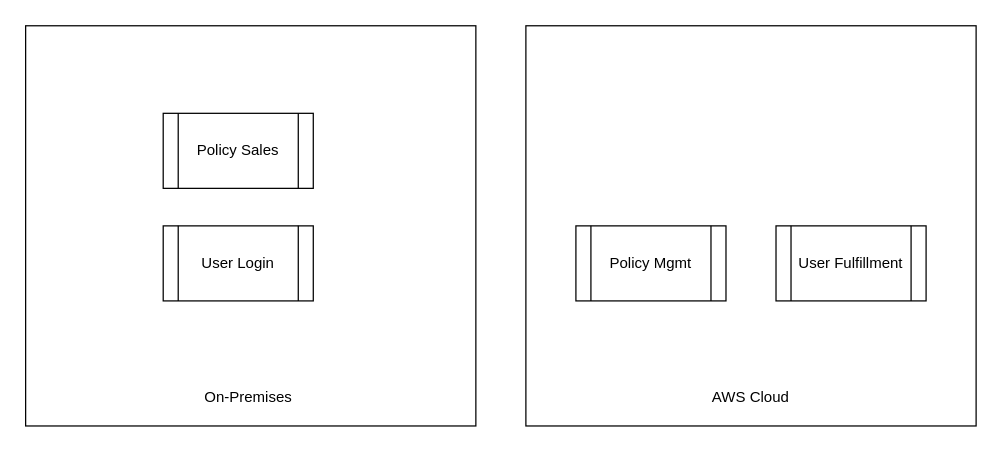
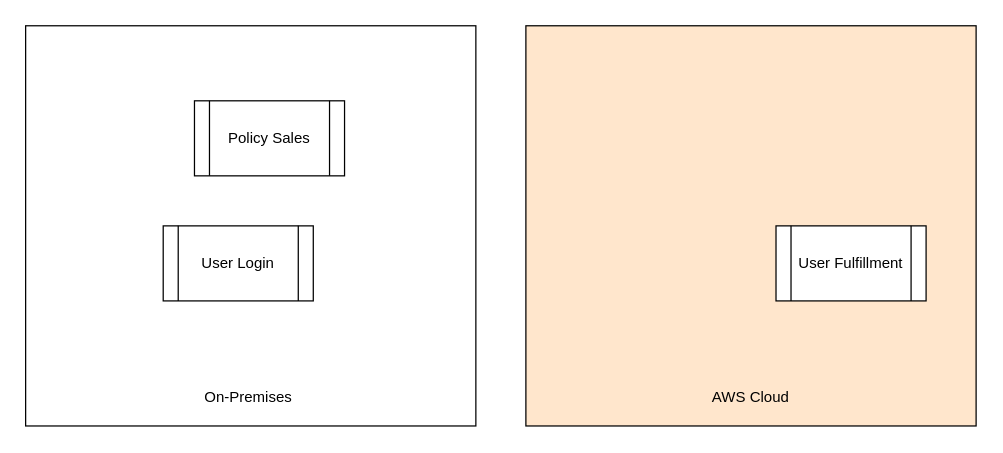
node "Policy Sales": moved (238, 151) -> (269, 138)
node "AWS Cloud": fillcolor #ffffff -> #ffe6cc
node "Policy Mgmt": removed
